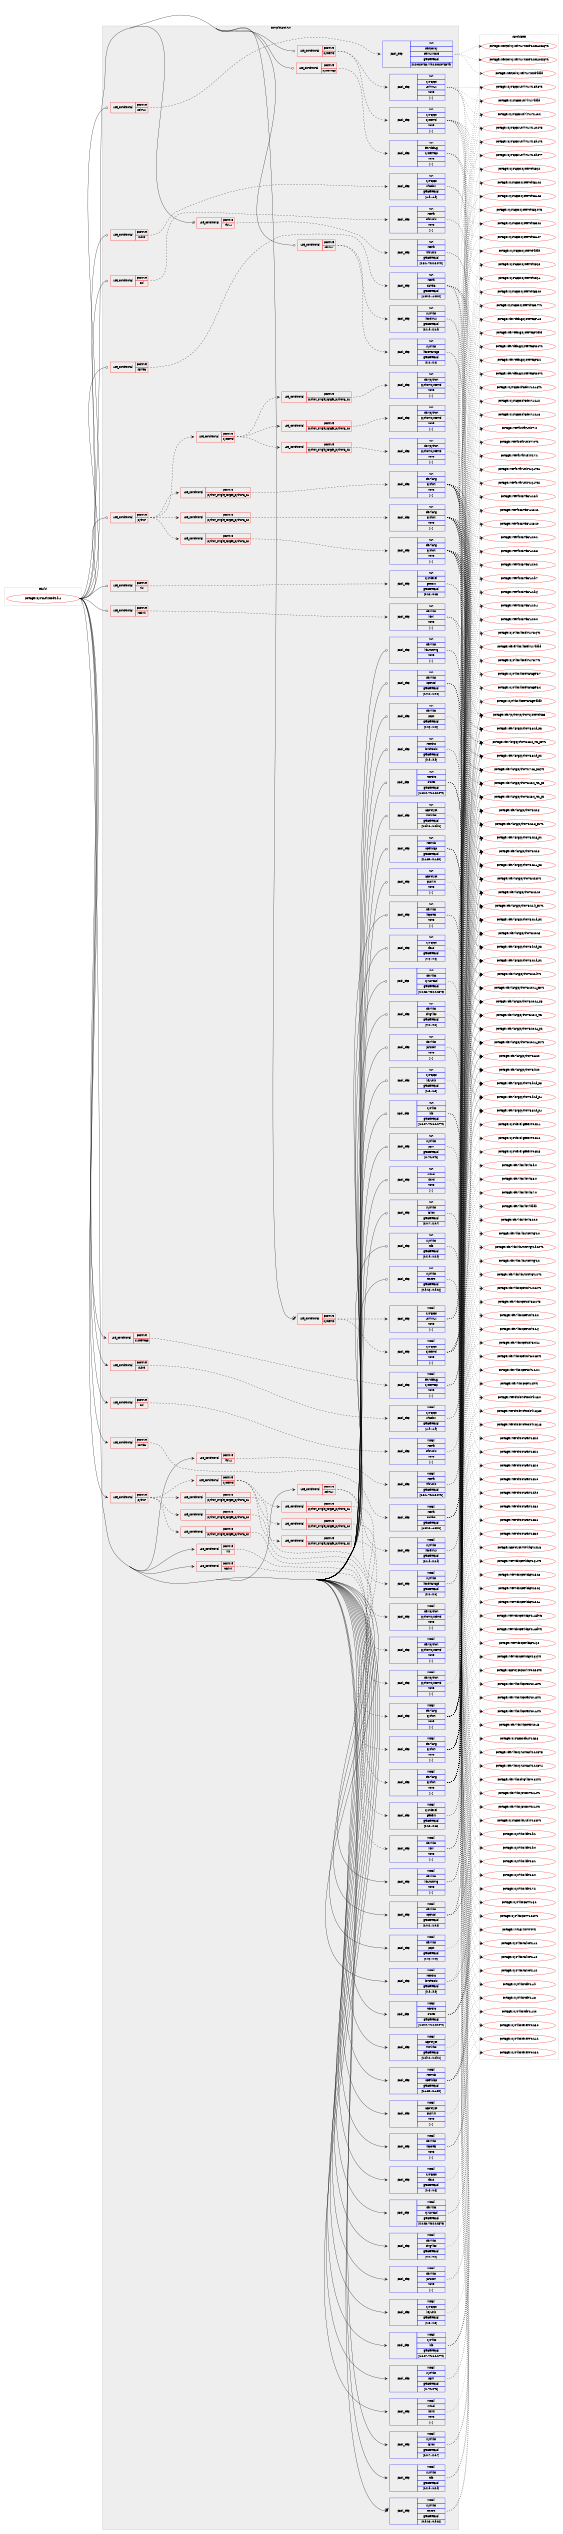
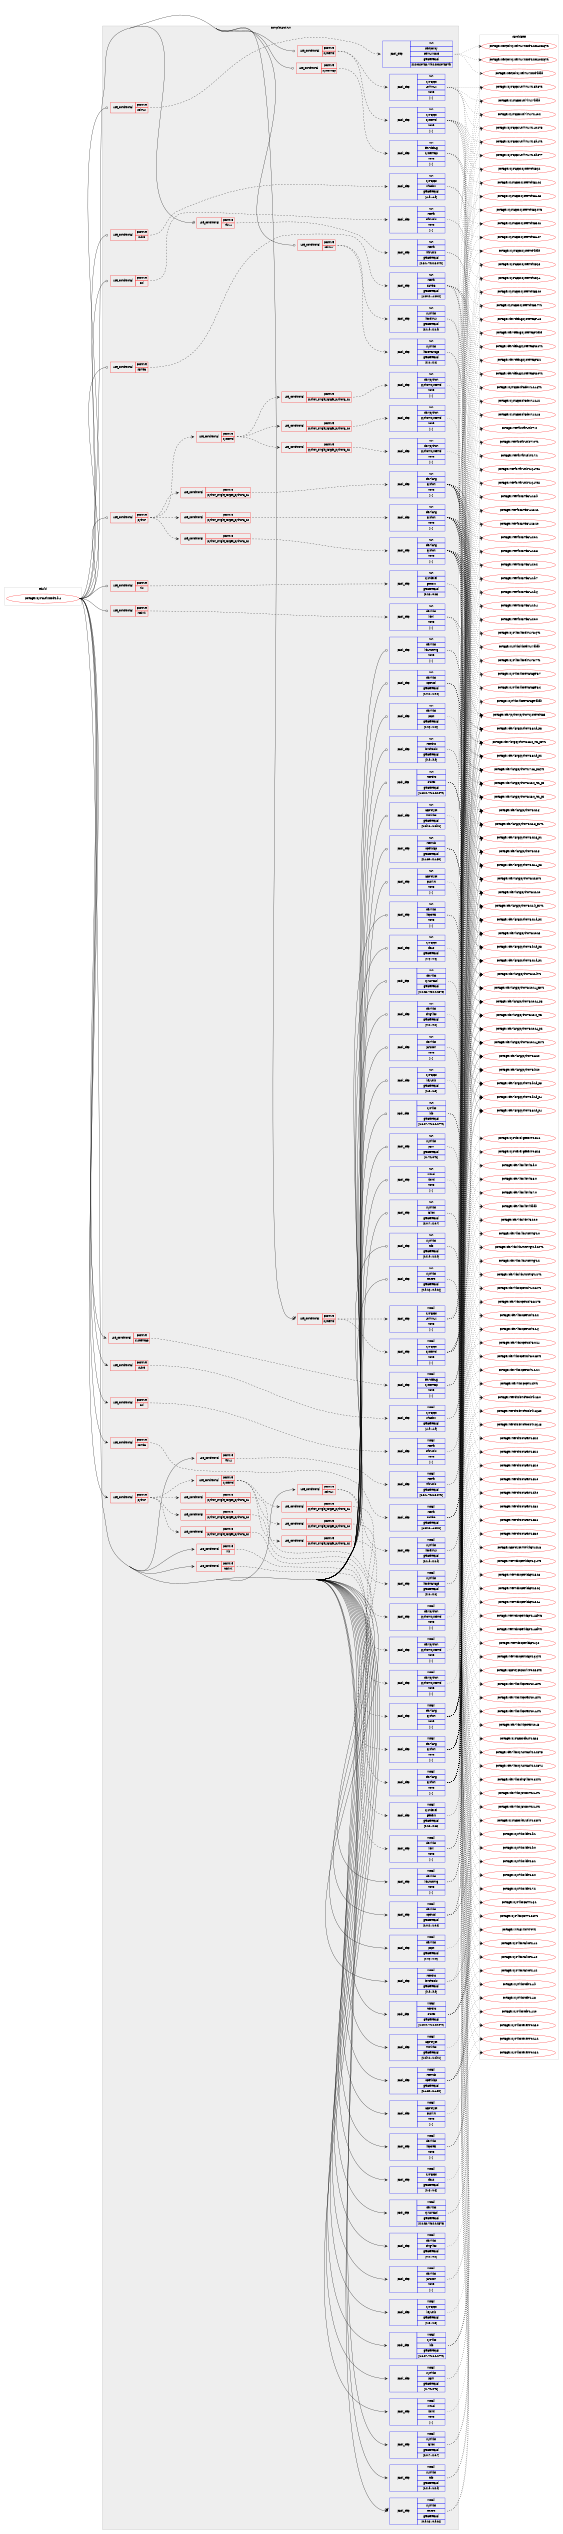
node "portage://devel-libs/libselinux-9999": label "portage://devel-libs/libselinux-9999" -> "portage://sys-libs/libselinux-9999"
node "portage://sys-devel/gettext-0.22.4": removed
